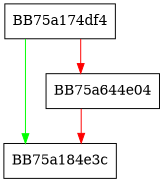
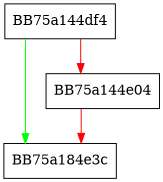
node "BB75a174df4": label "BB75a174df4" -> "BB75a144df4"
node "BB75a644e04": label "BB75a644e04" -> "BB75a144e04"
